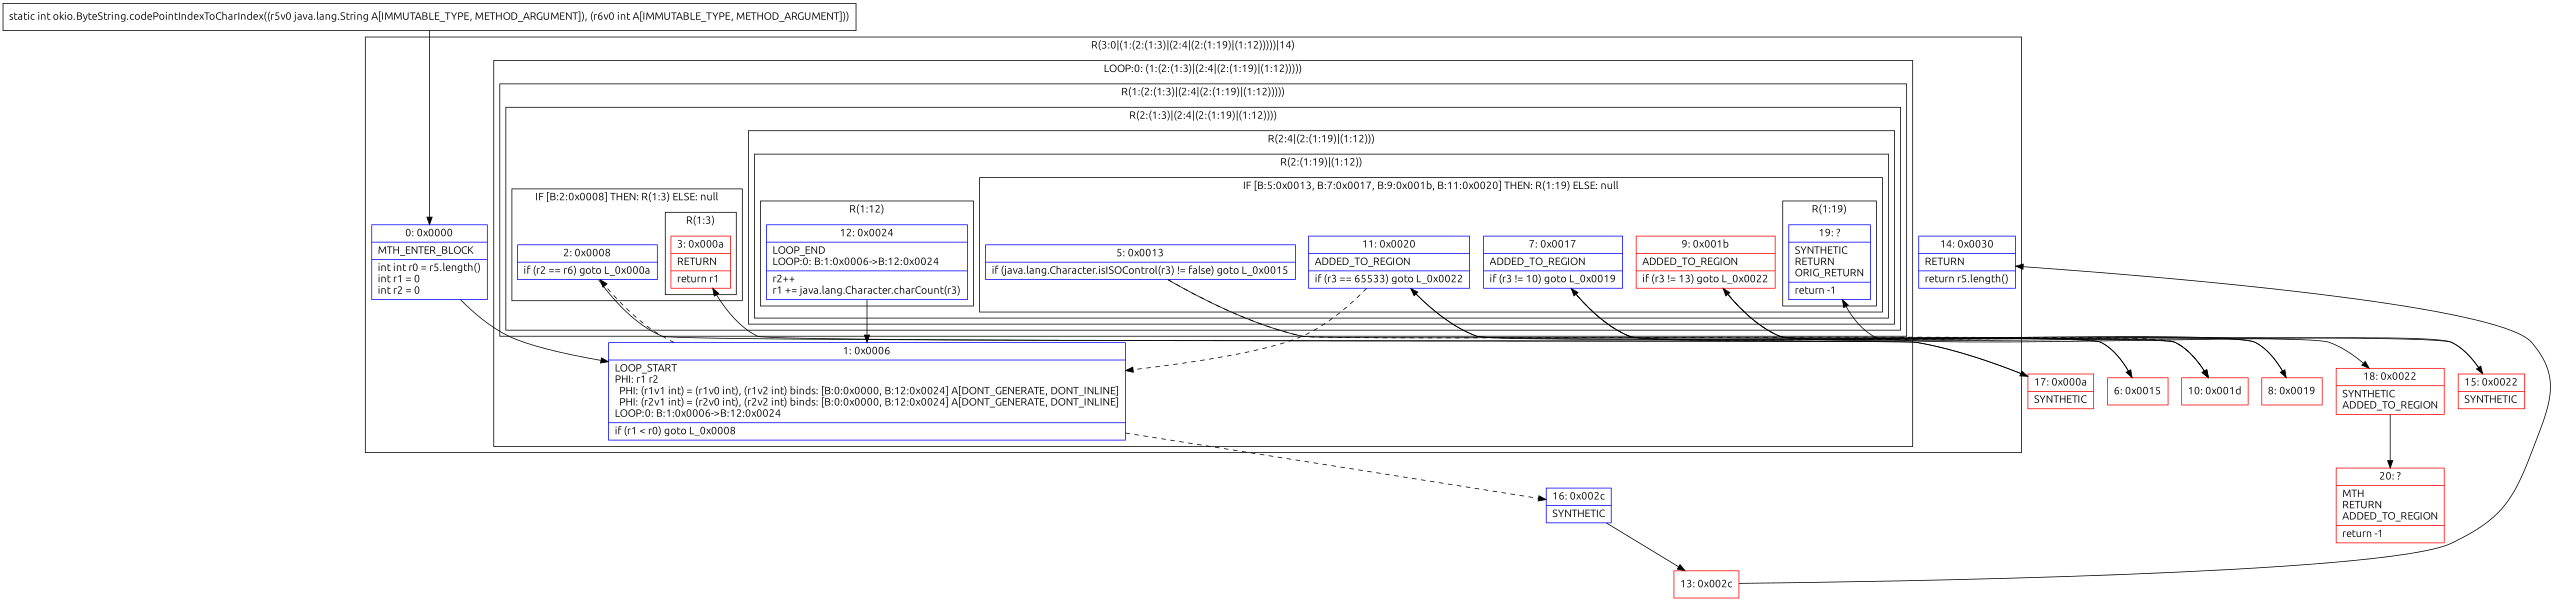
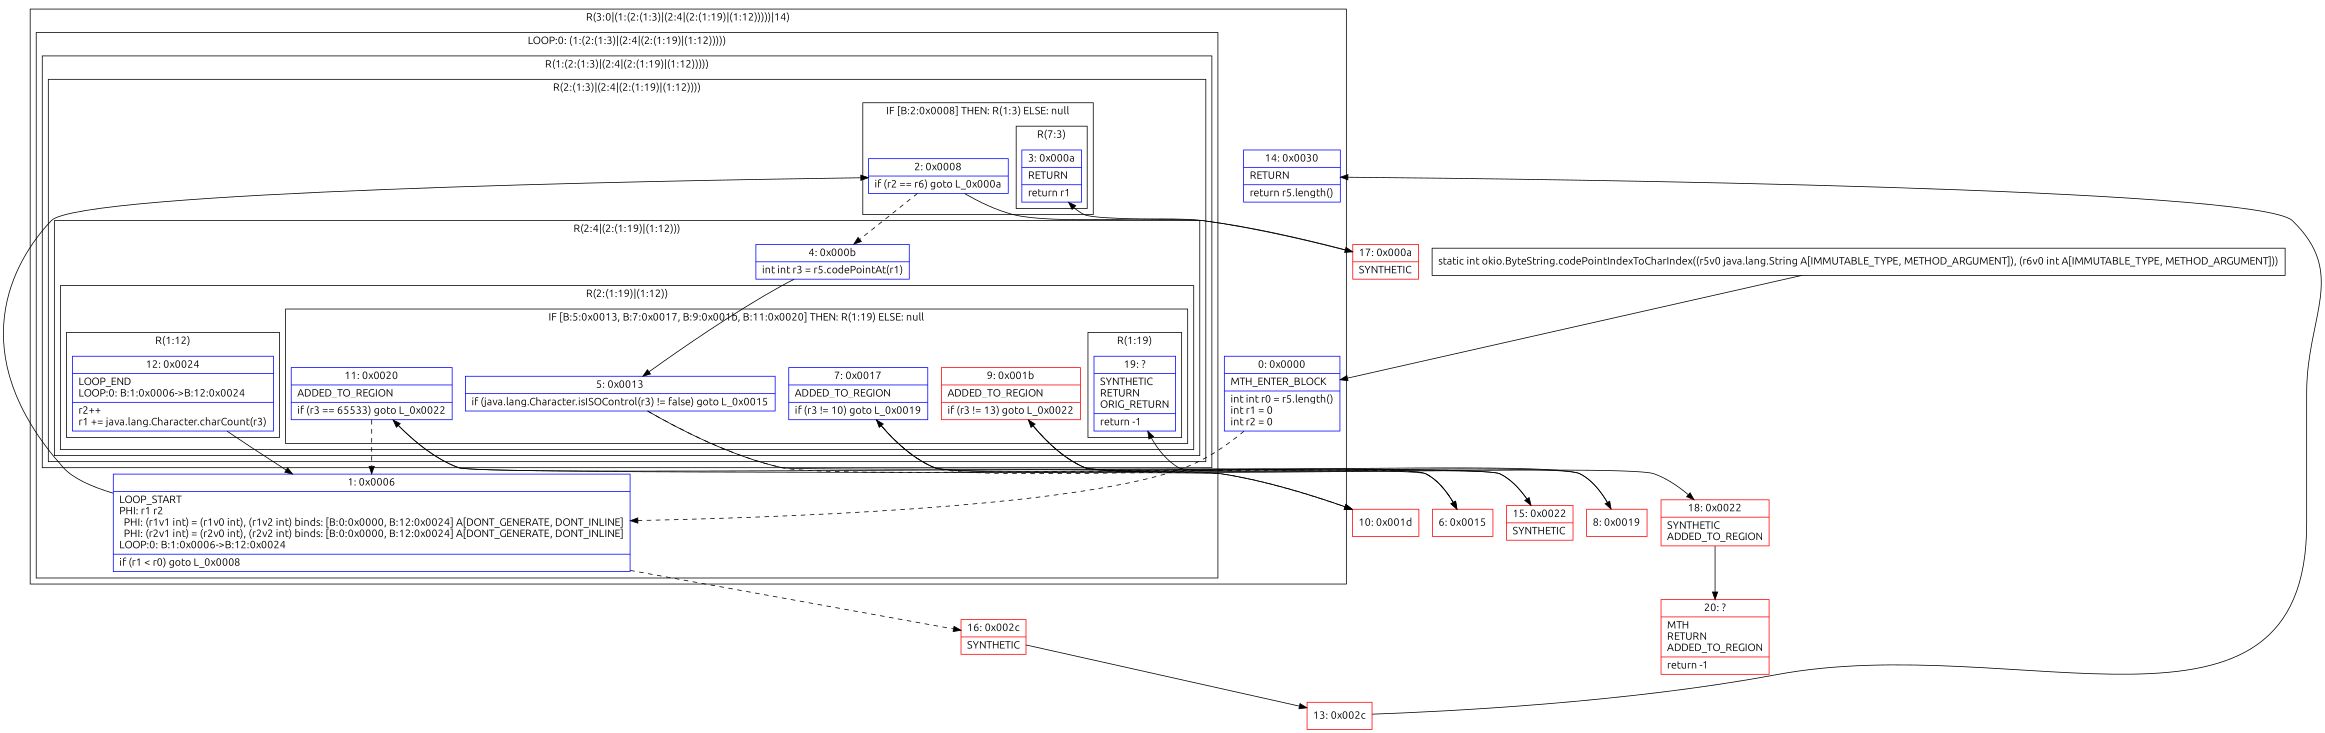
cluster "R(1:3)": label "R(1:3)" -> "R(7:3)"
node "3: 0x000a": color red -> blue
node "4: 0x000b": added
edge "1: 0x0006" -> "2: 0x0008": style dashed -> solid
edge "9: 0x001b" -> "10: 0x001d": now "9: 0x001b" -> "6: 0x0015"
edge "0: 0x0000" -> "1: 0x0006": style solid -> dashed
node "16: 0x002c": color blue -> red
